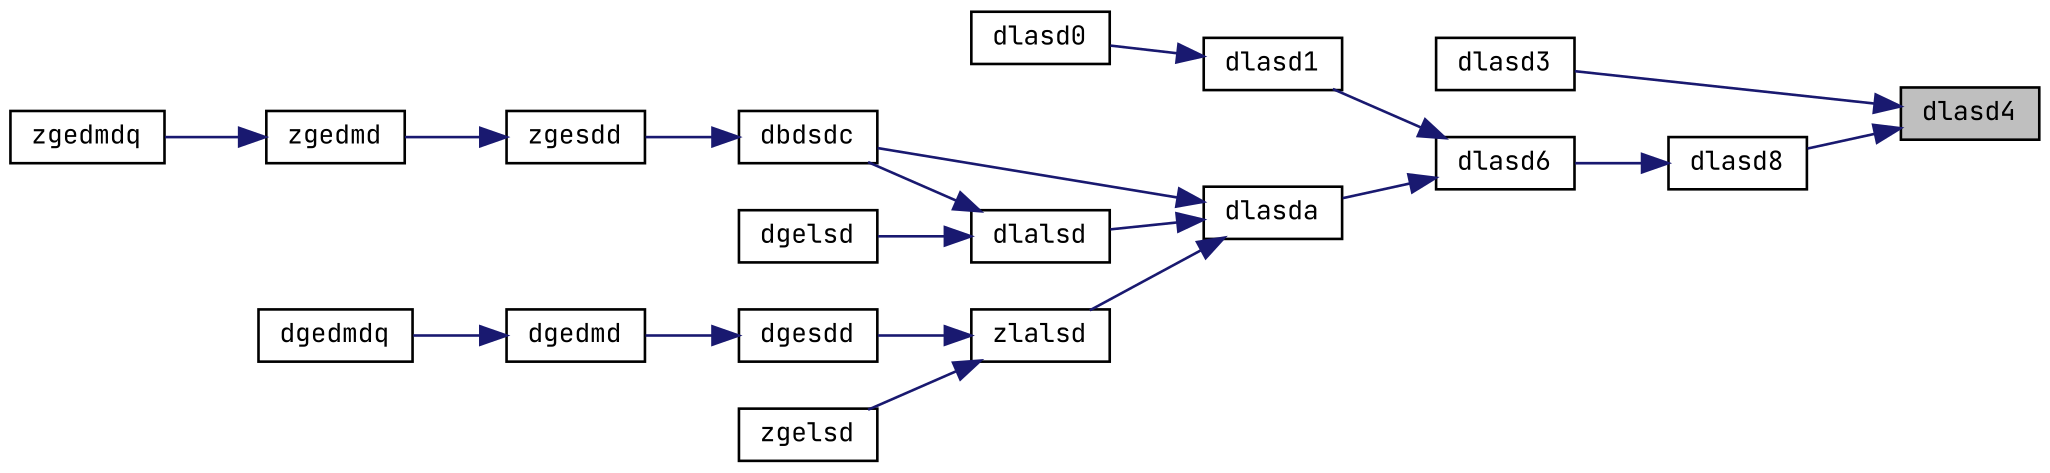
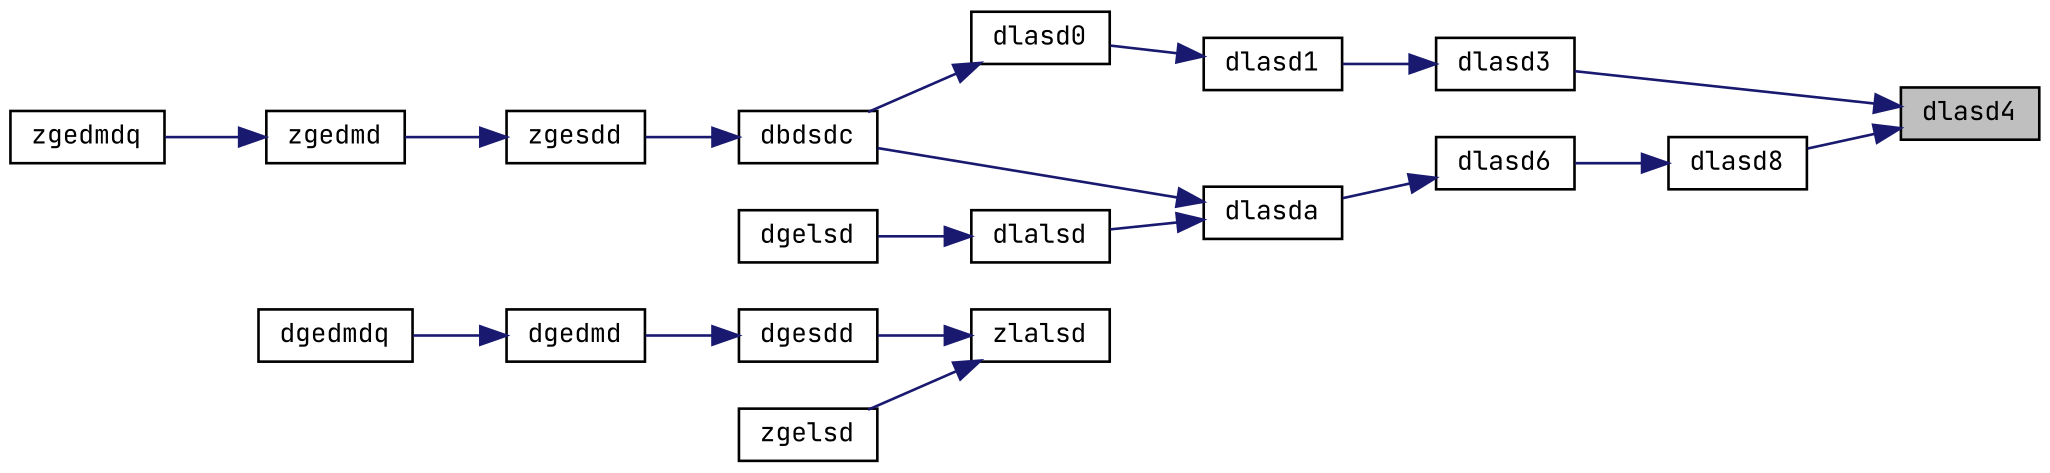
edge "dlasd1" -> "dlasd6": now "dlasd1" -> "dlasd3"
edge "dbdsdc" -> "dlalsd": now "dbdsdc" -> "dlasd0"
edge "zlalsd" -> "dlasda": removed
